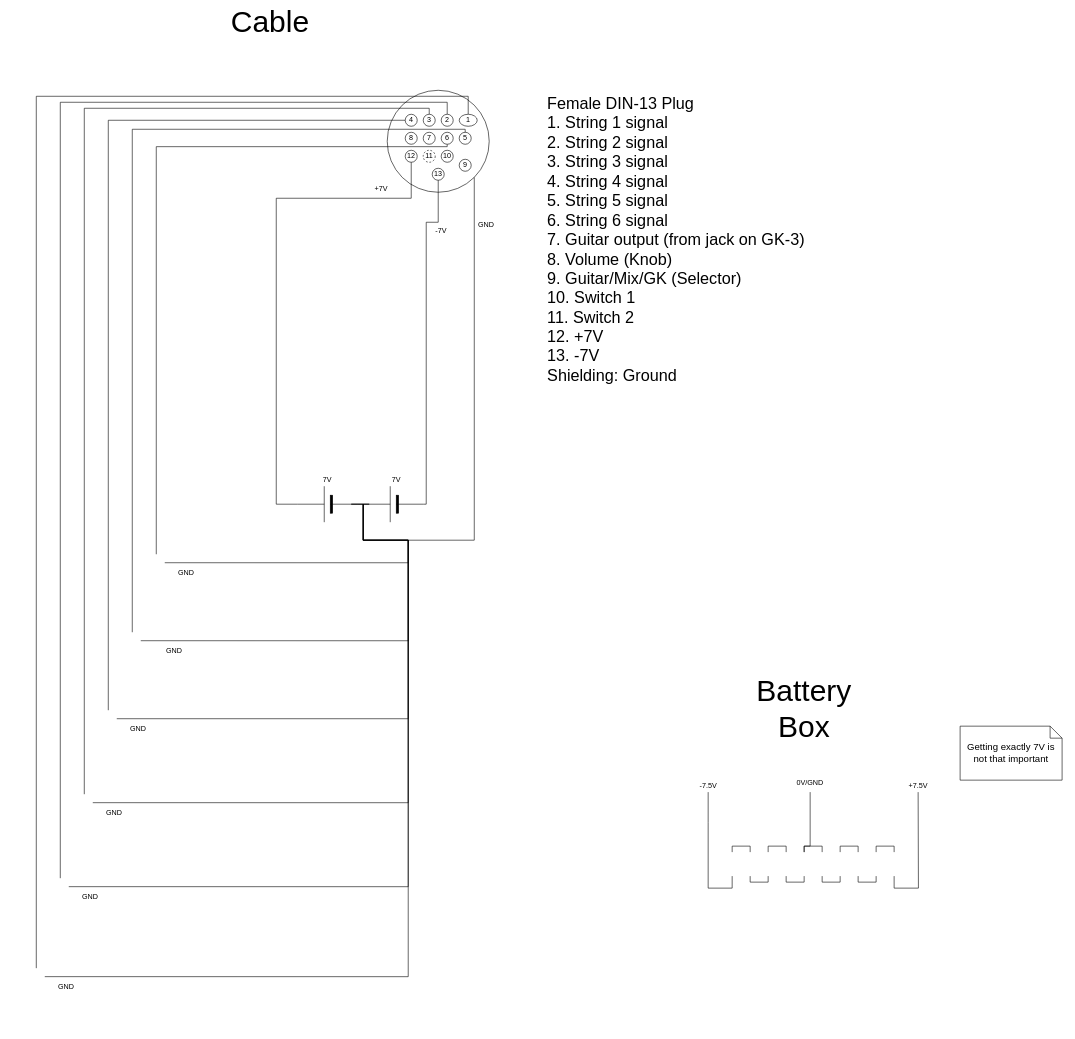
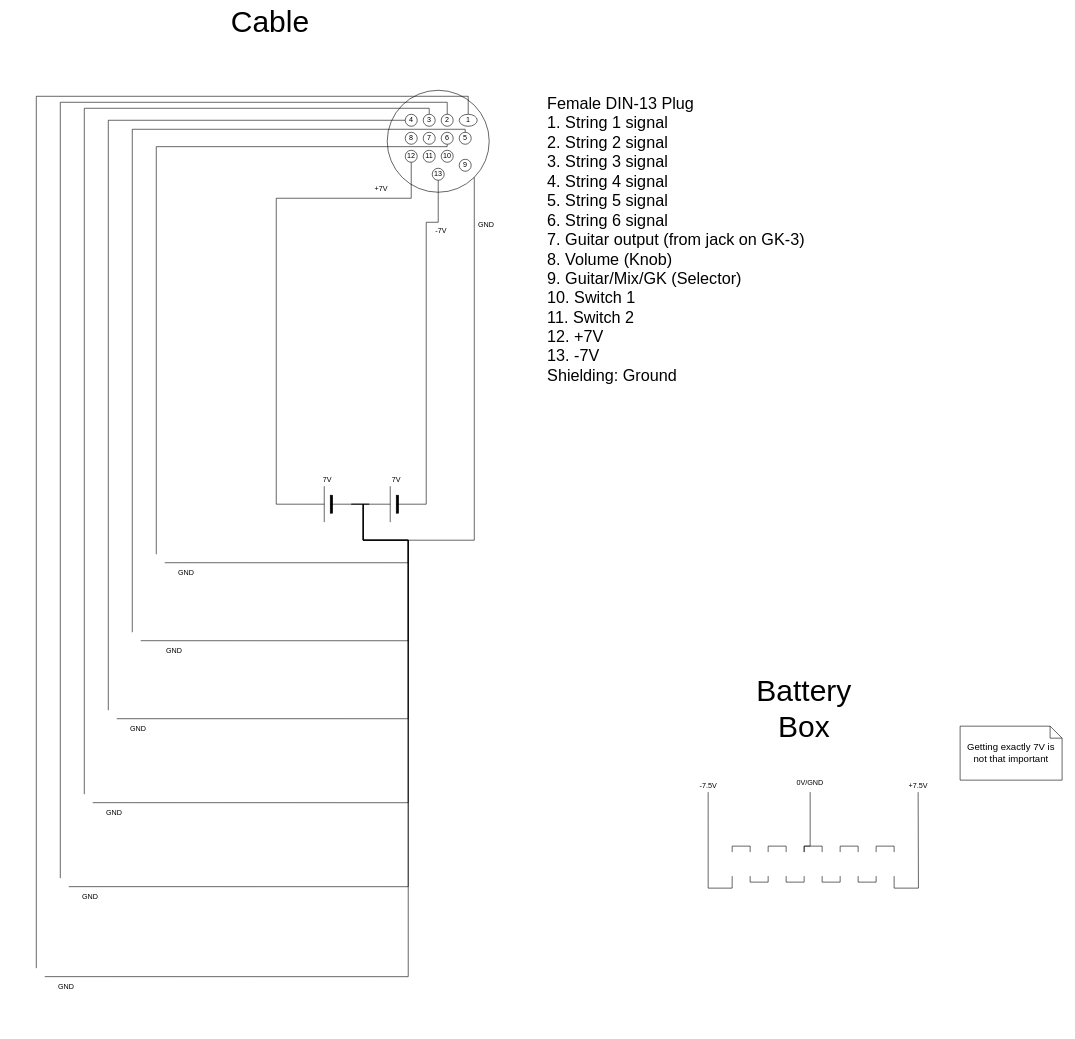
node "11": style dashed -> solid
